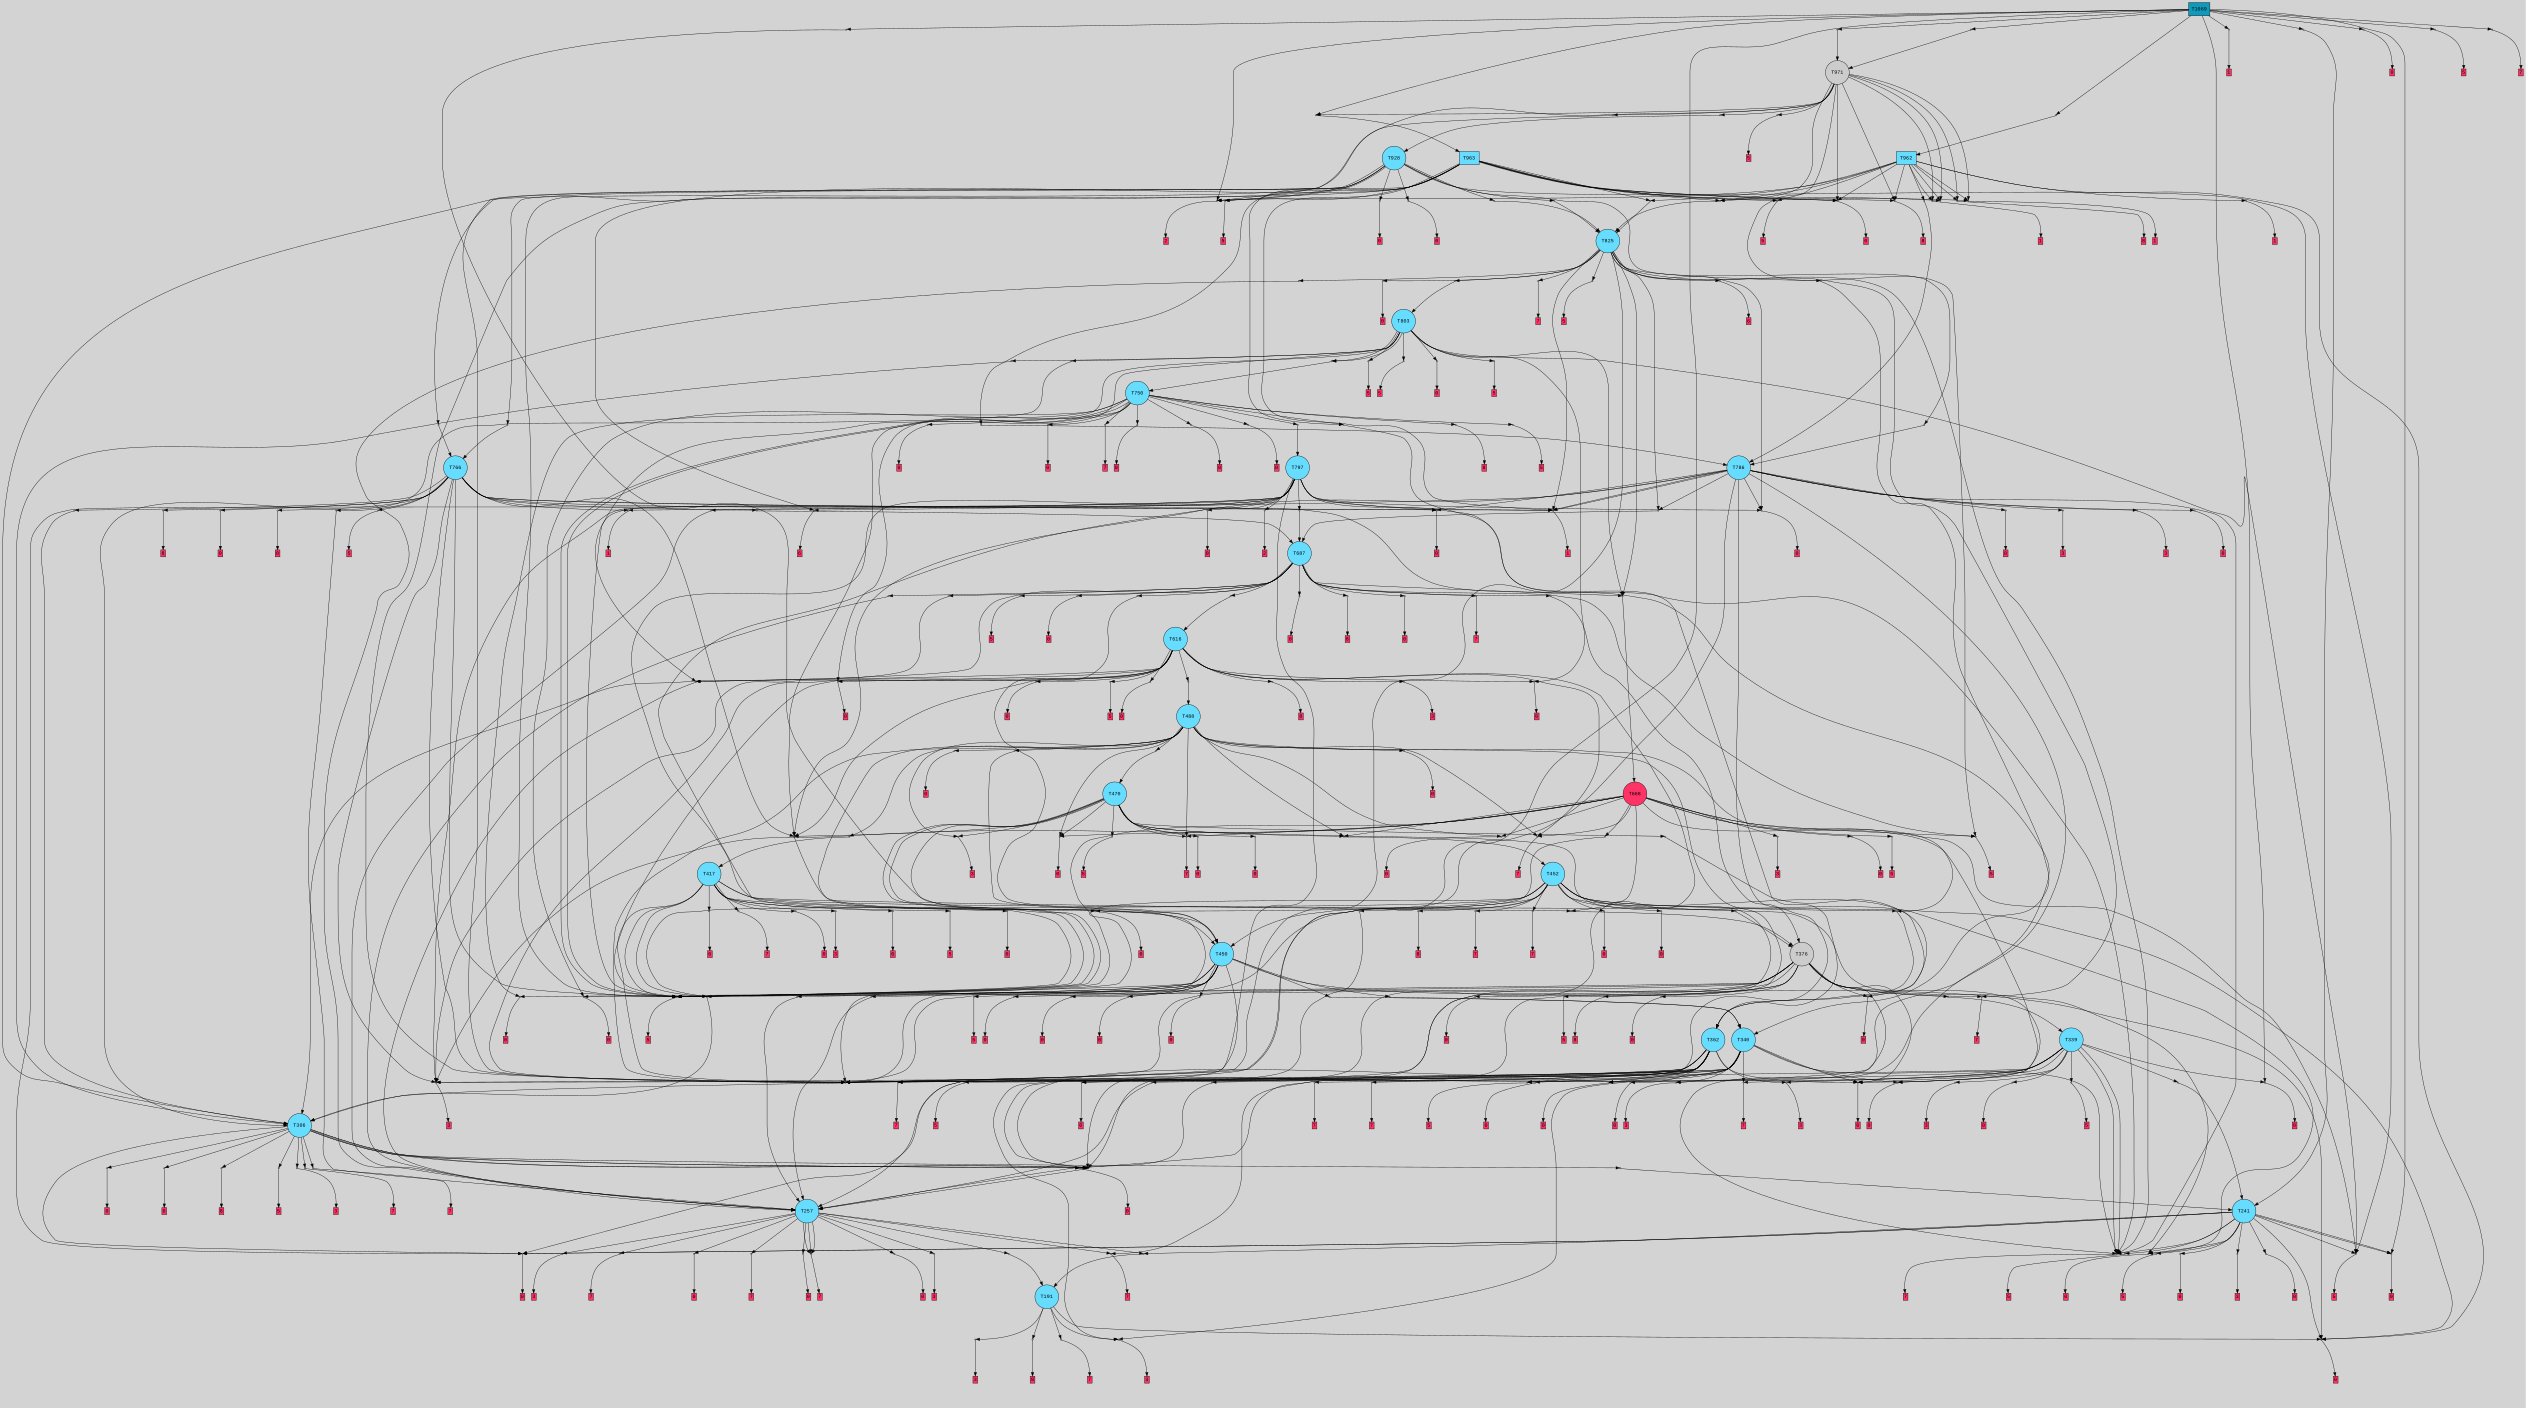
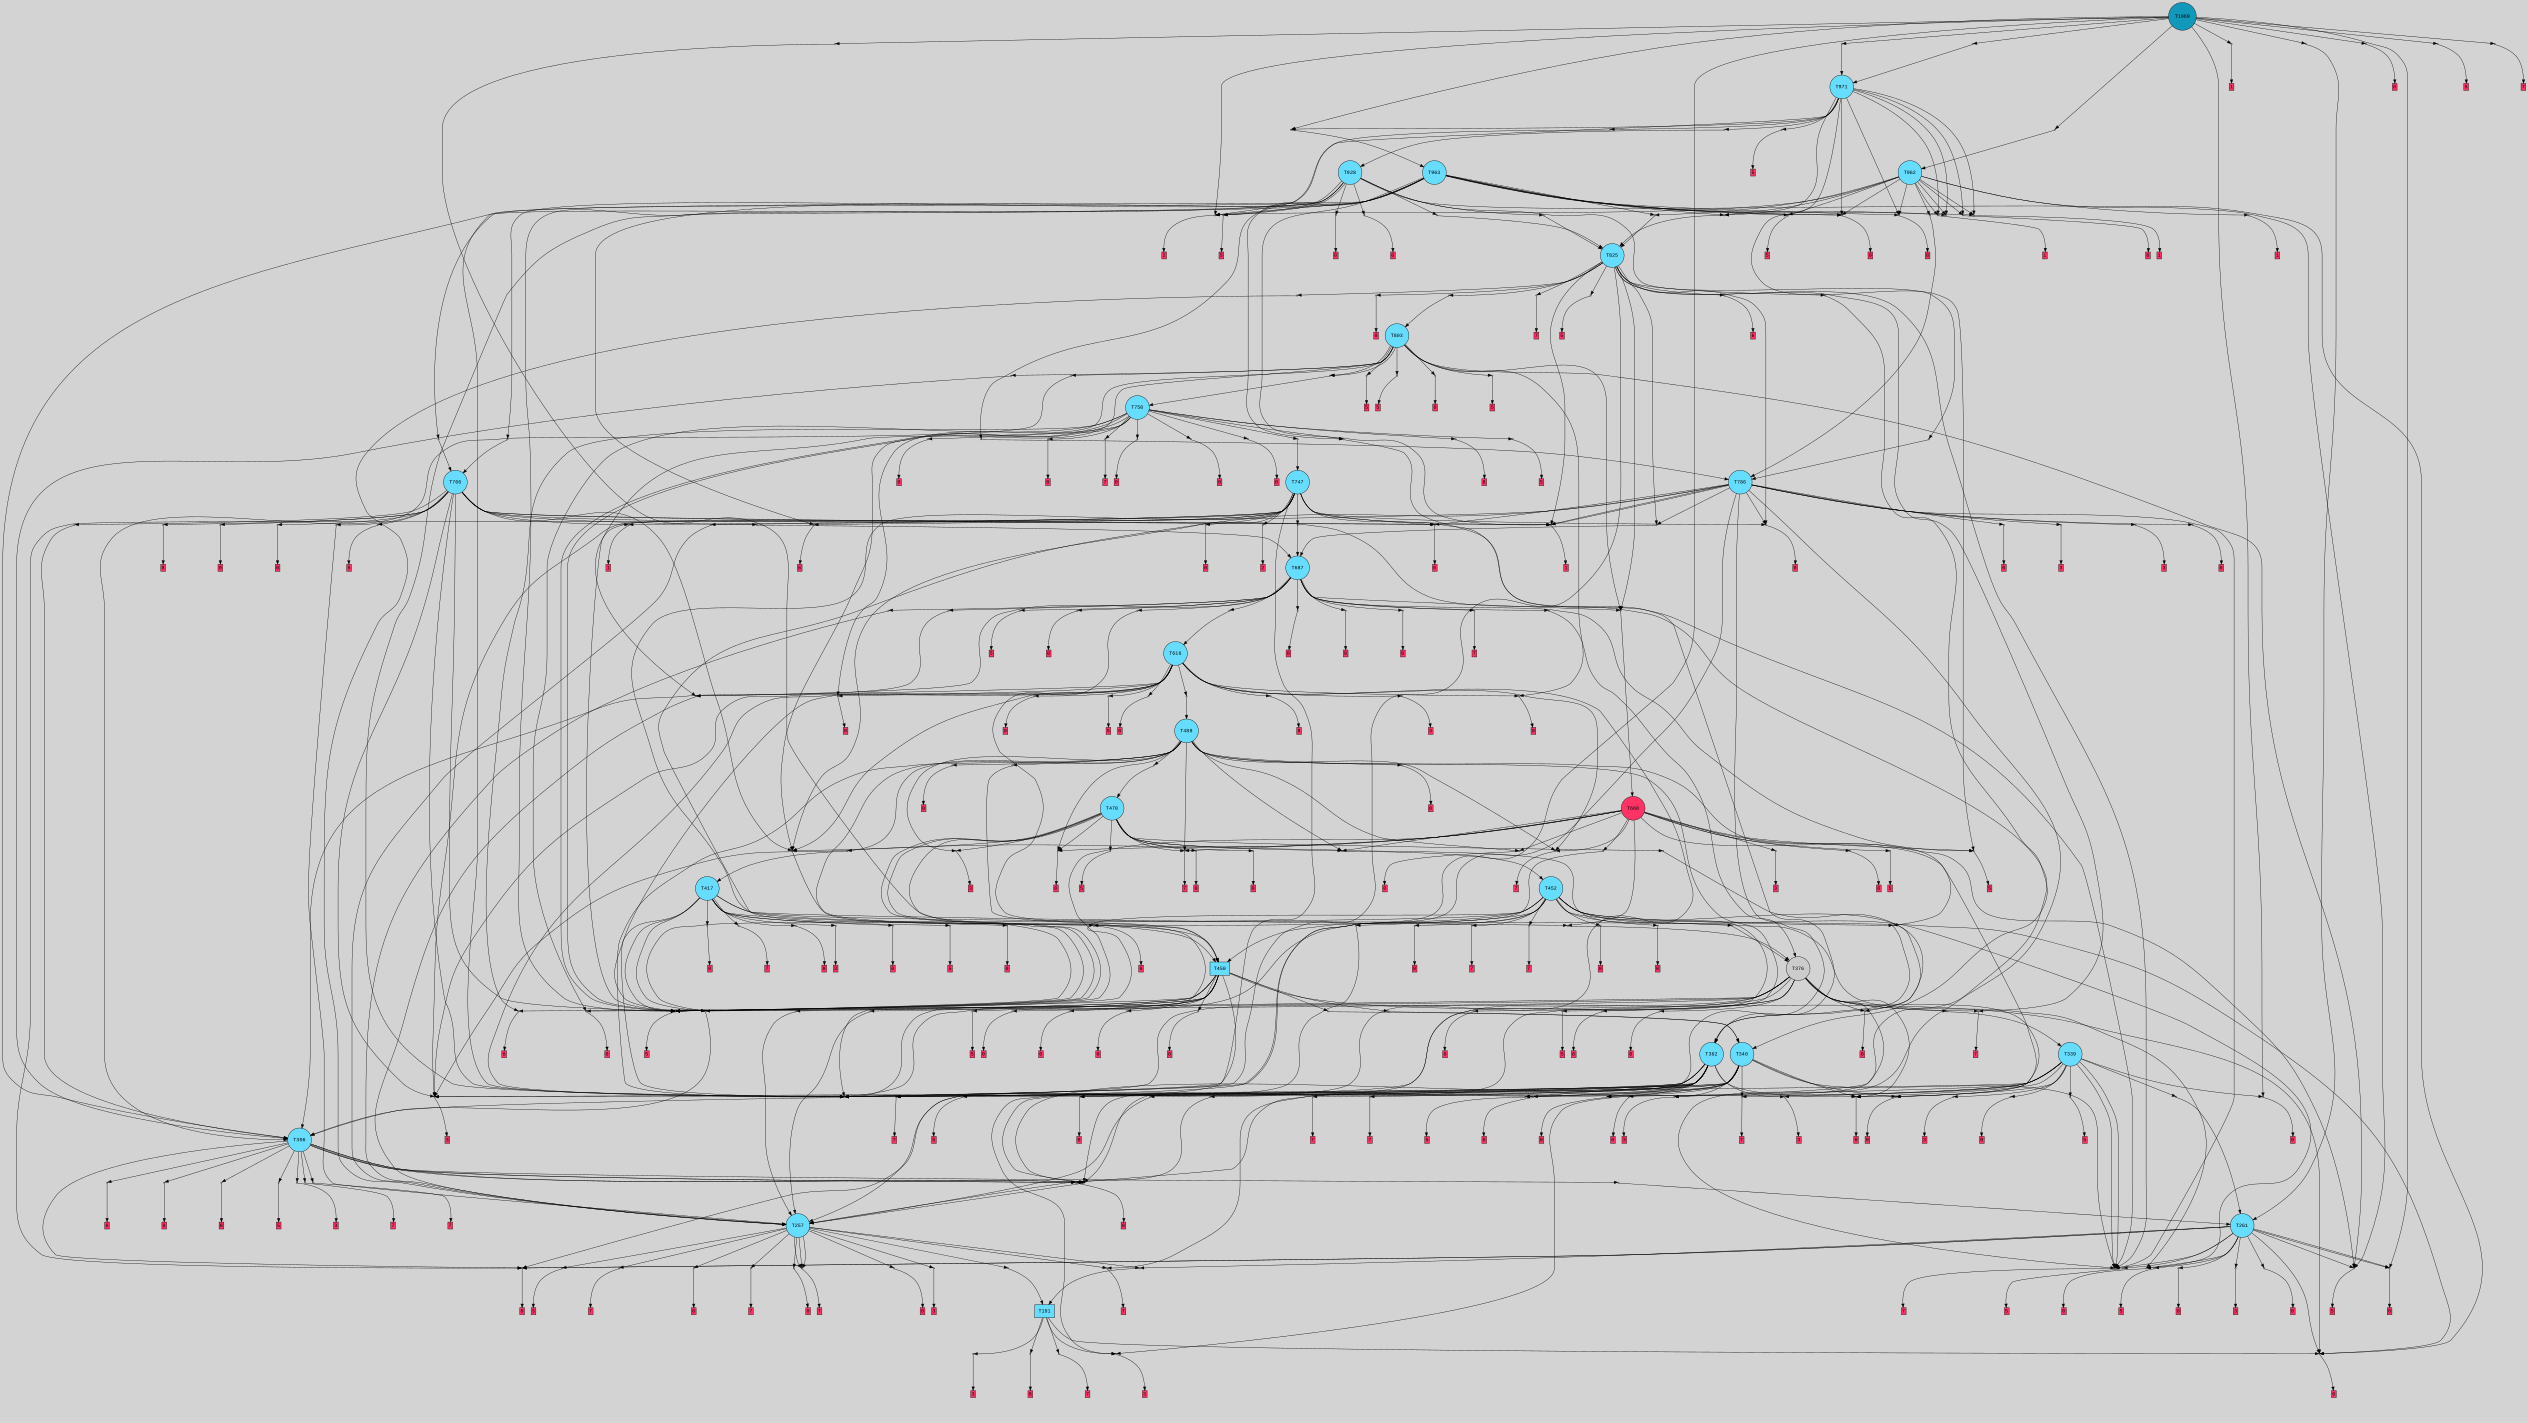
node "T1069": shape box -> circle
node "T971": fillcolor #cccccc -> #66ddff
node "T963": shape box -> circle
node "T962": shape box -> circle
node "T797": label "T797" -> "T747"
node "T450": shape circle -> box
node "T241": label "T241" -> "T261"
node "T191": shape circle -> box
